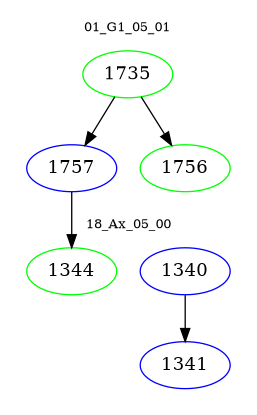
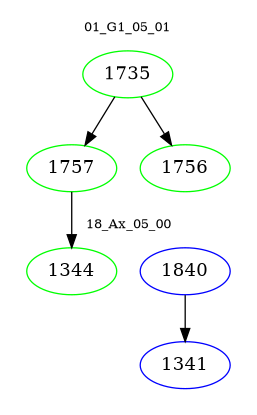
node "1757": color blue -> green
node "1340": label "1340" -> "1840"
